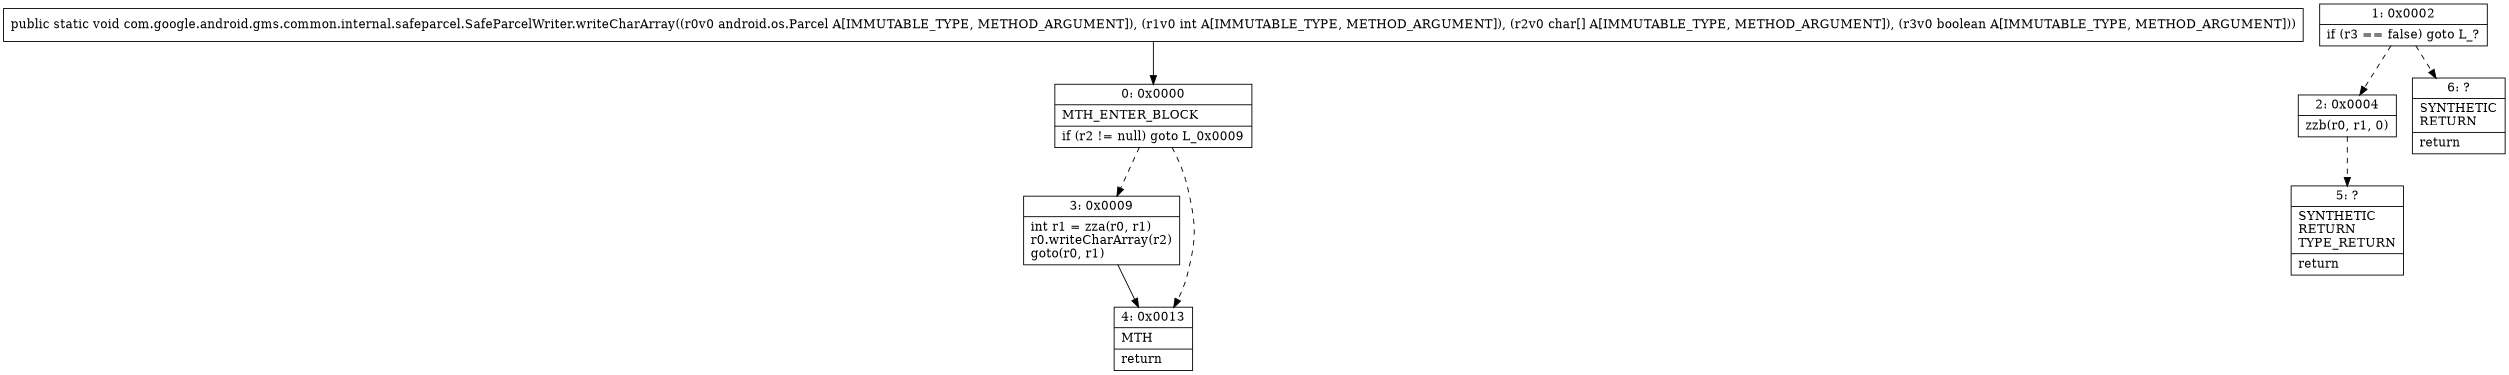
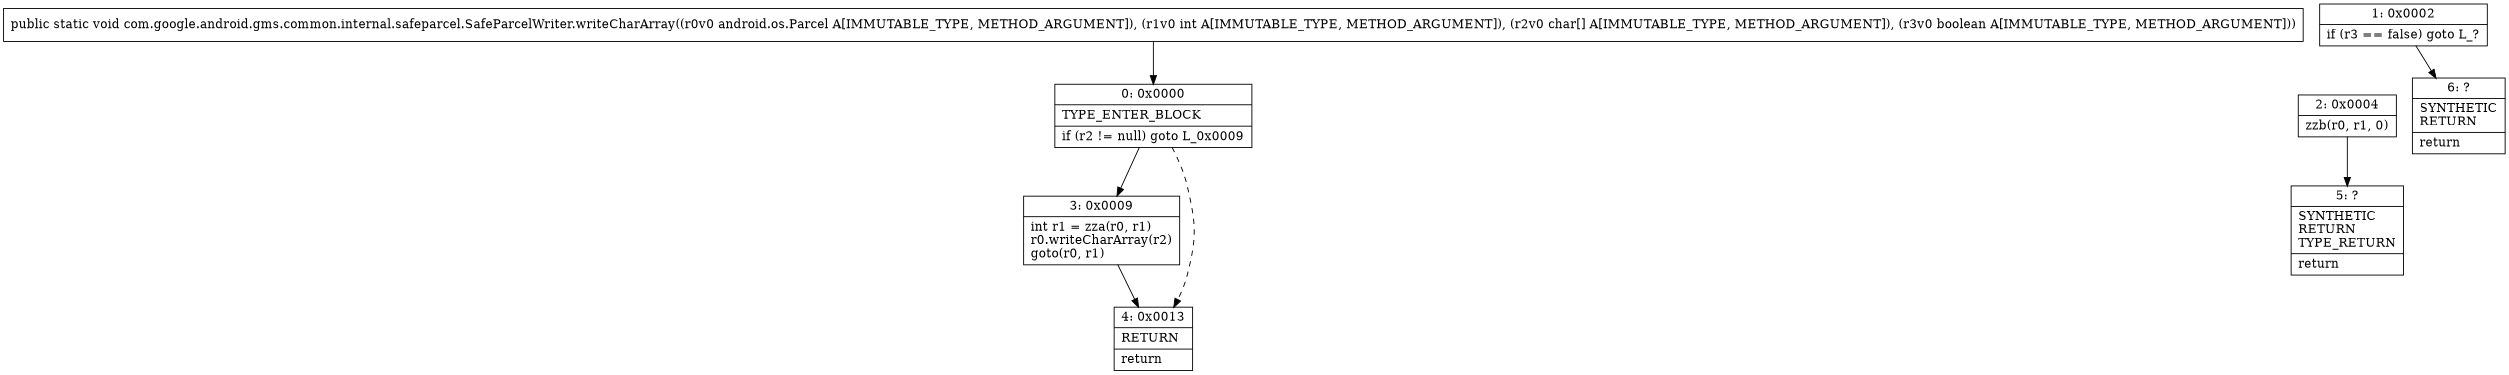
edge "1: 0x0002" -> "6: ?": style dashed -> solid
edge "1: 0x0002" -> "2: 0x0004": removed
node "0: 0x0000": text "MTH_ENTER_BLOCK" -> "TYPE_ENTER_BLOCK"
edge "2: 0x0004" -> "5: ?": style dashed -> solid
edge "0: 0x0000" -> "3: 0x0009": style dashed -> solid
node "4: 0x0013": text "MTH" -> "RETURN"
